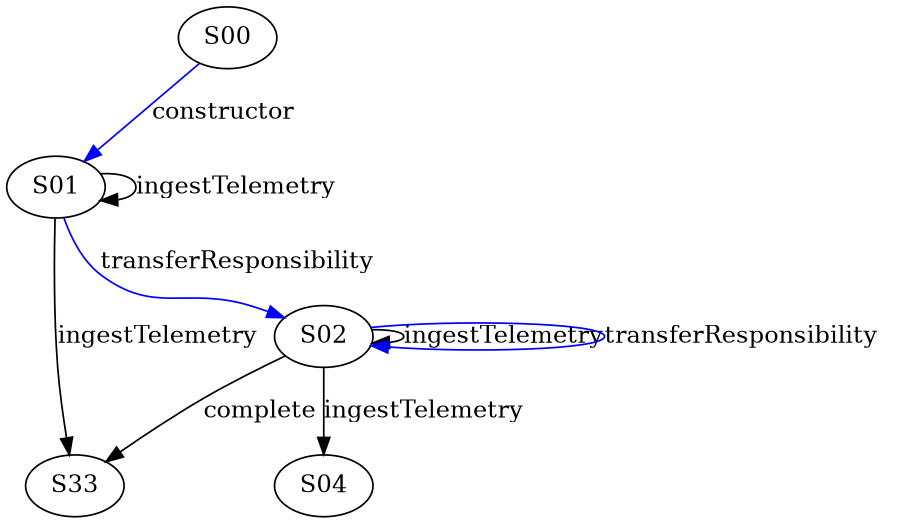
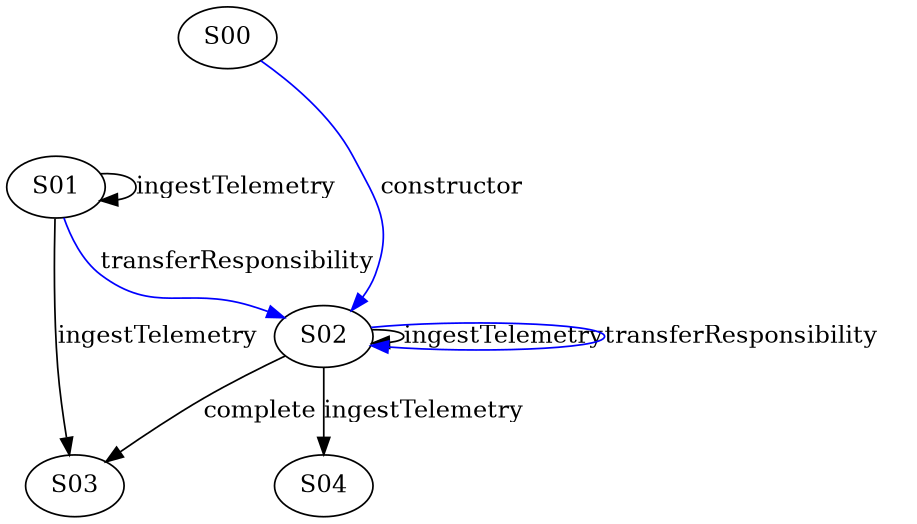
edge "S00" -> "S01": now "S00" -> "S02"
node "S33": label "S33" -> "S03"
